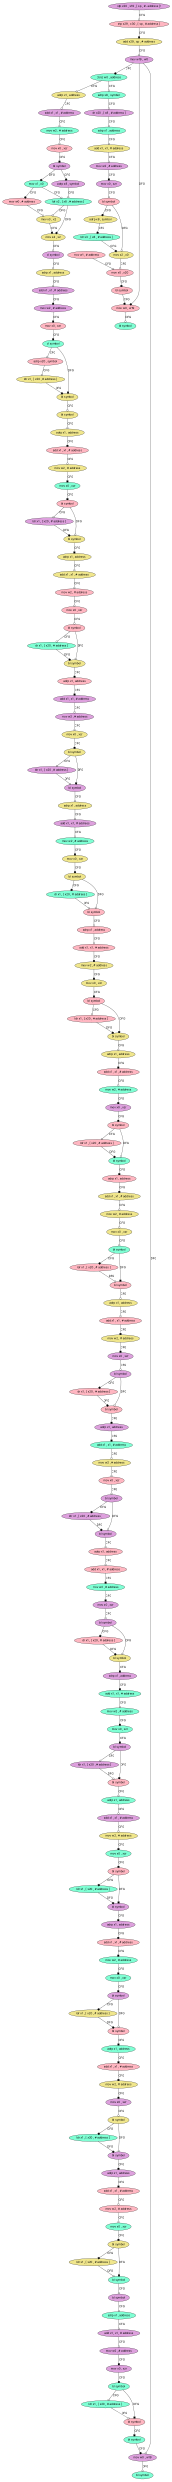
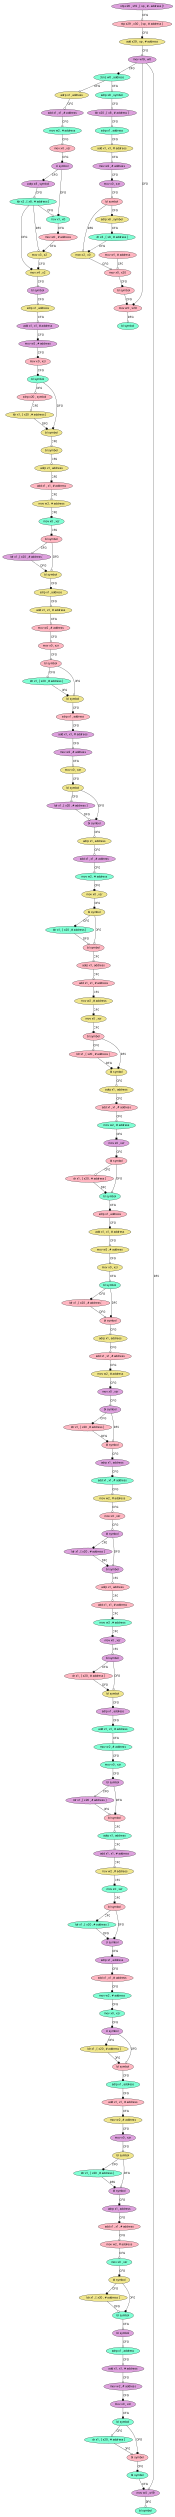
edge "mov x1 , x0" -> "ldr x2 , [ x8 , # address ]": reversed
edge "mov w0 , # address" -> "mov x3 , x2": arrowhead odot -> box
